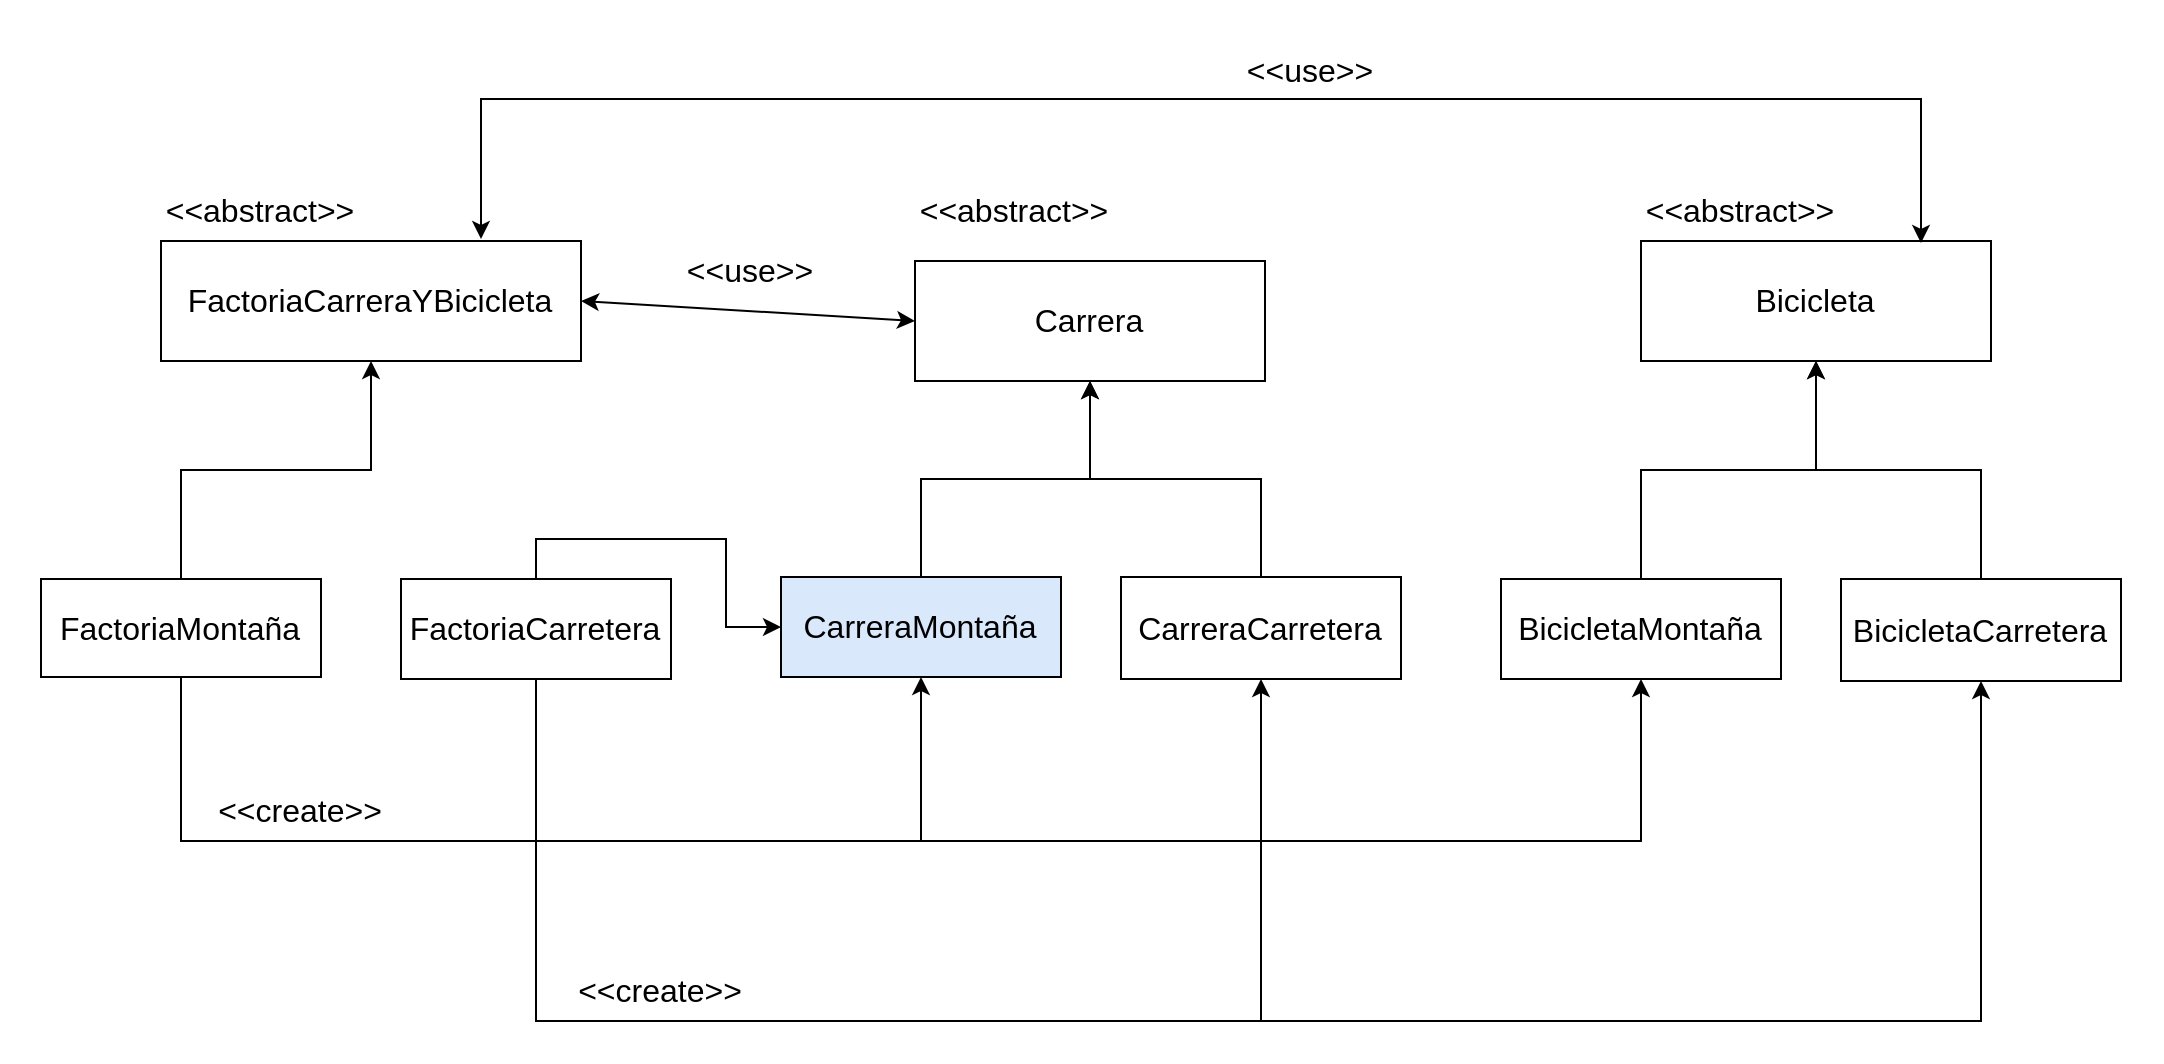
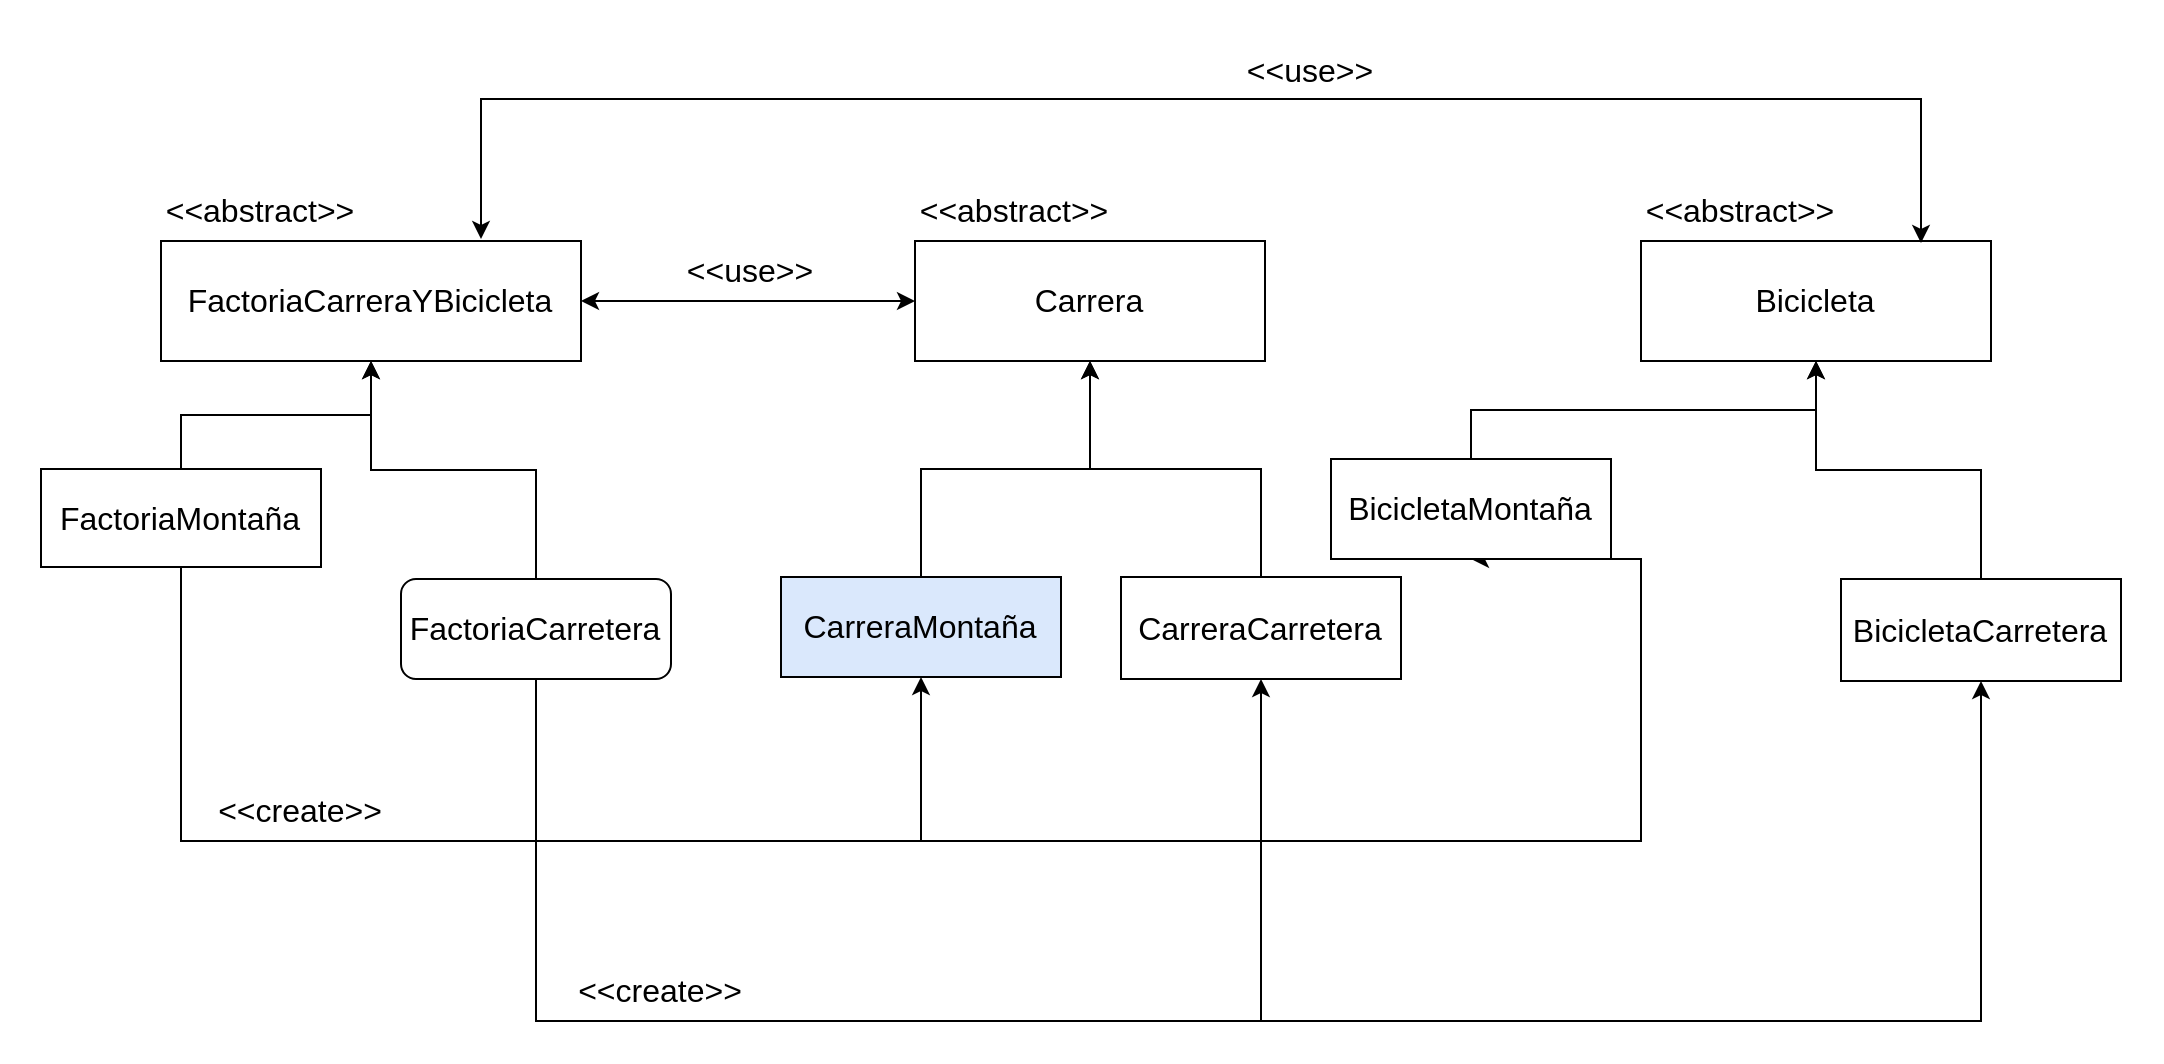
node "Carrera": moved (1090, 321) -> (1090, 301)
edge "FactoriaCarretera" -> "CarreraMontaña": now "FactoriaCarretera" -> "FactoriaCarreraYBicicleta"
node "FactoriaMontaña": moved (181, 628) -> (181, 518)
node "FactoriaCarretera": shape rectangle -> rounded rectangle
node "BicicletaMontaña": moved (1641, 629) -> (1471, 509)
